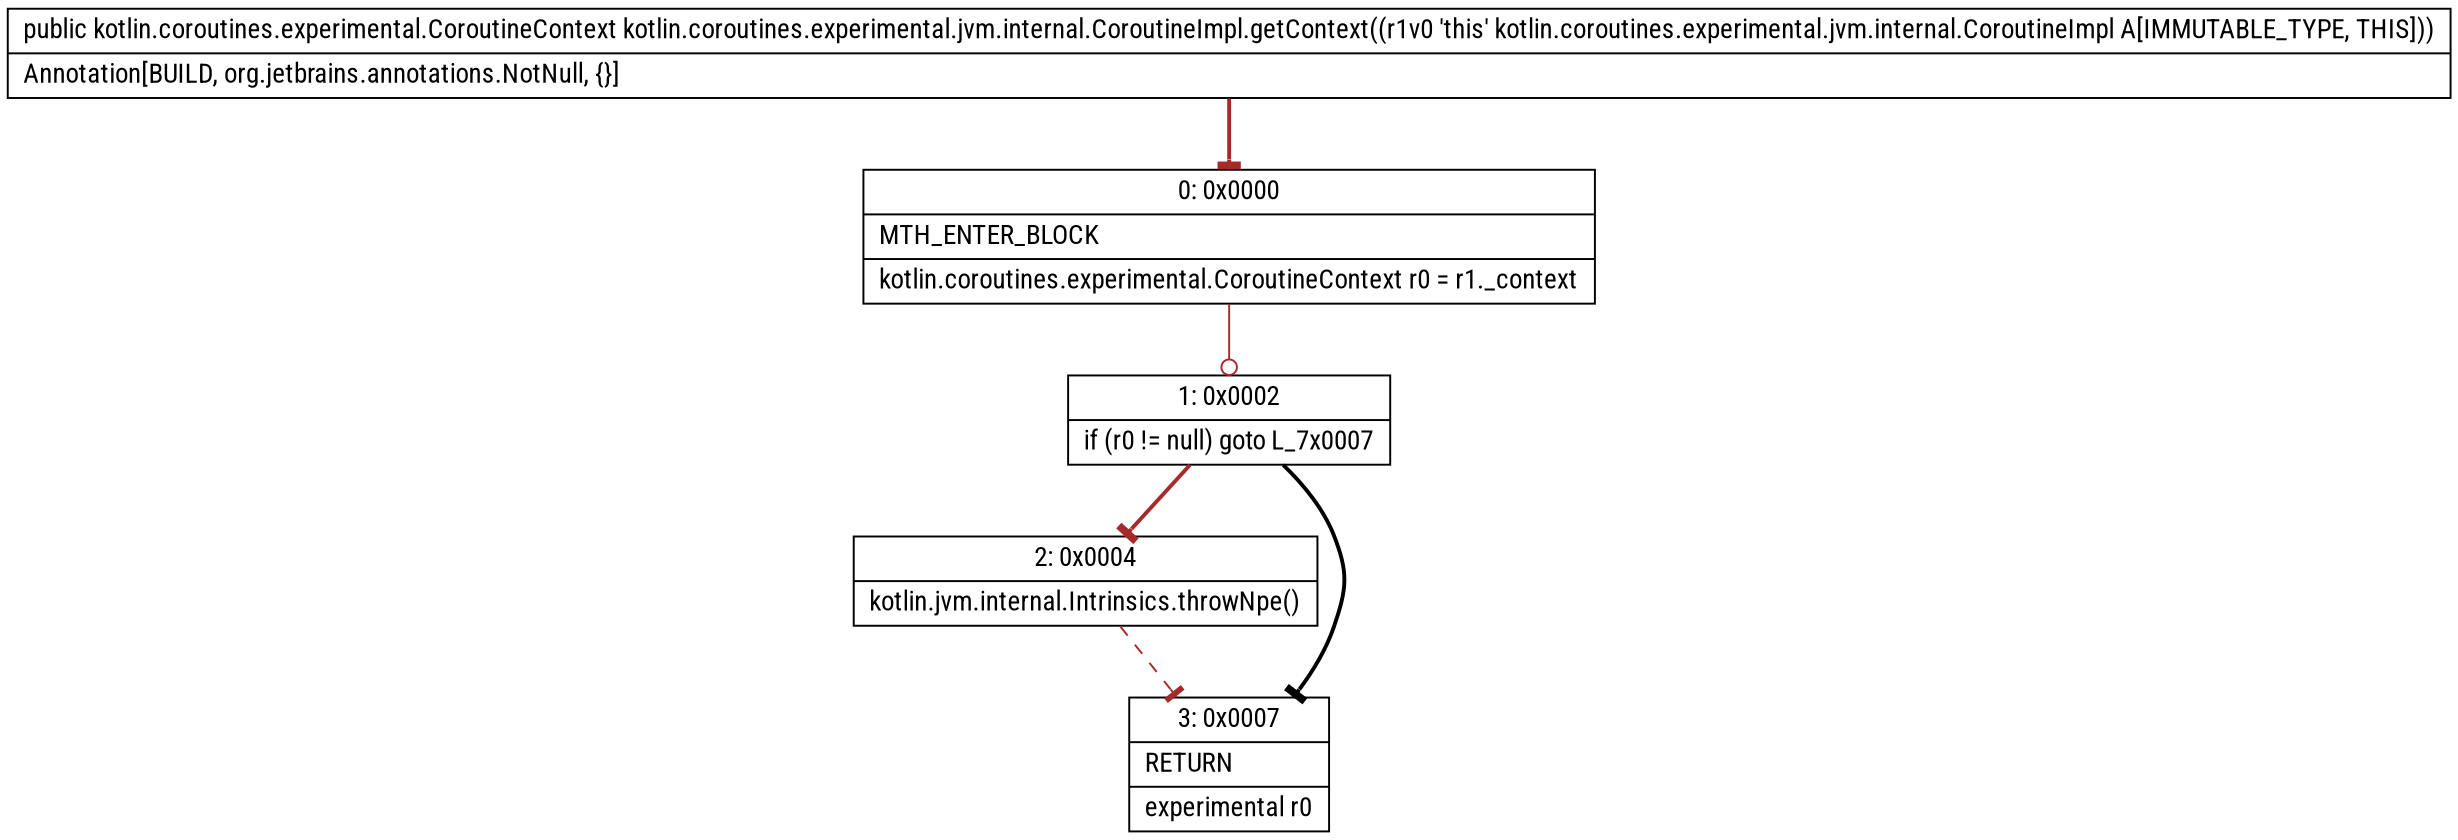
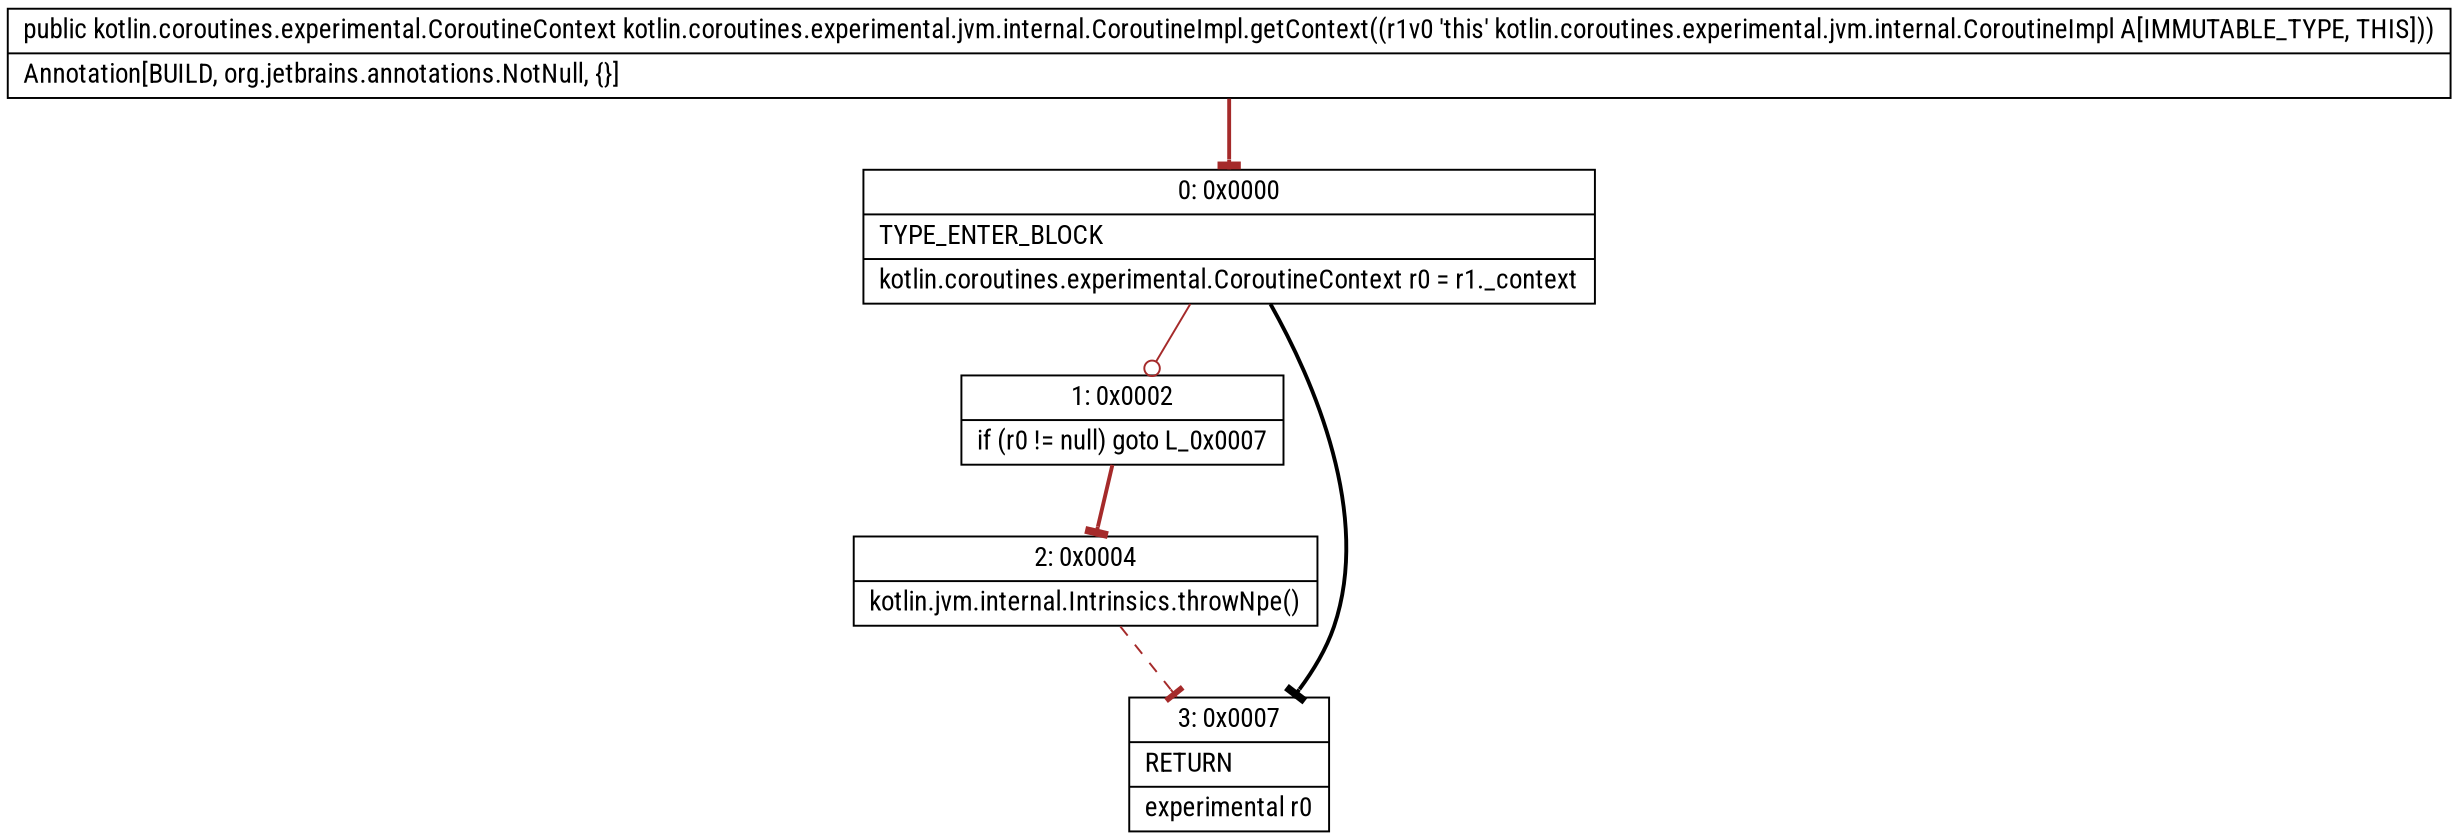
node "0: 0x0000": text "MTH_ENTER_BLOCK" -> "TYPE_ENTER_BLOCK"
node "1: 0x0002": text "if (r0 != null) goto L_7x0007" -> "if (r0 != null) goto L_0x0007"
edge "1: 0x0002" -> "3: 0x0007": now "0: 0x0000" -> "3: 0x0007"
